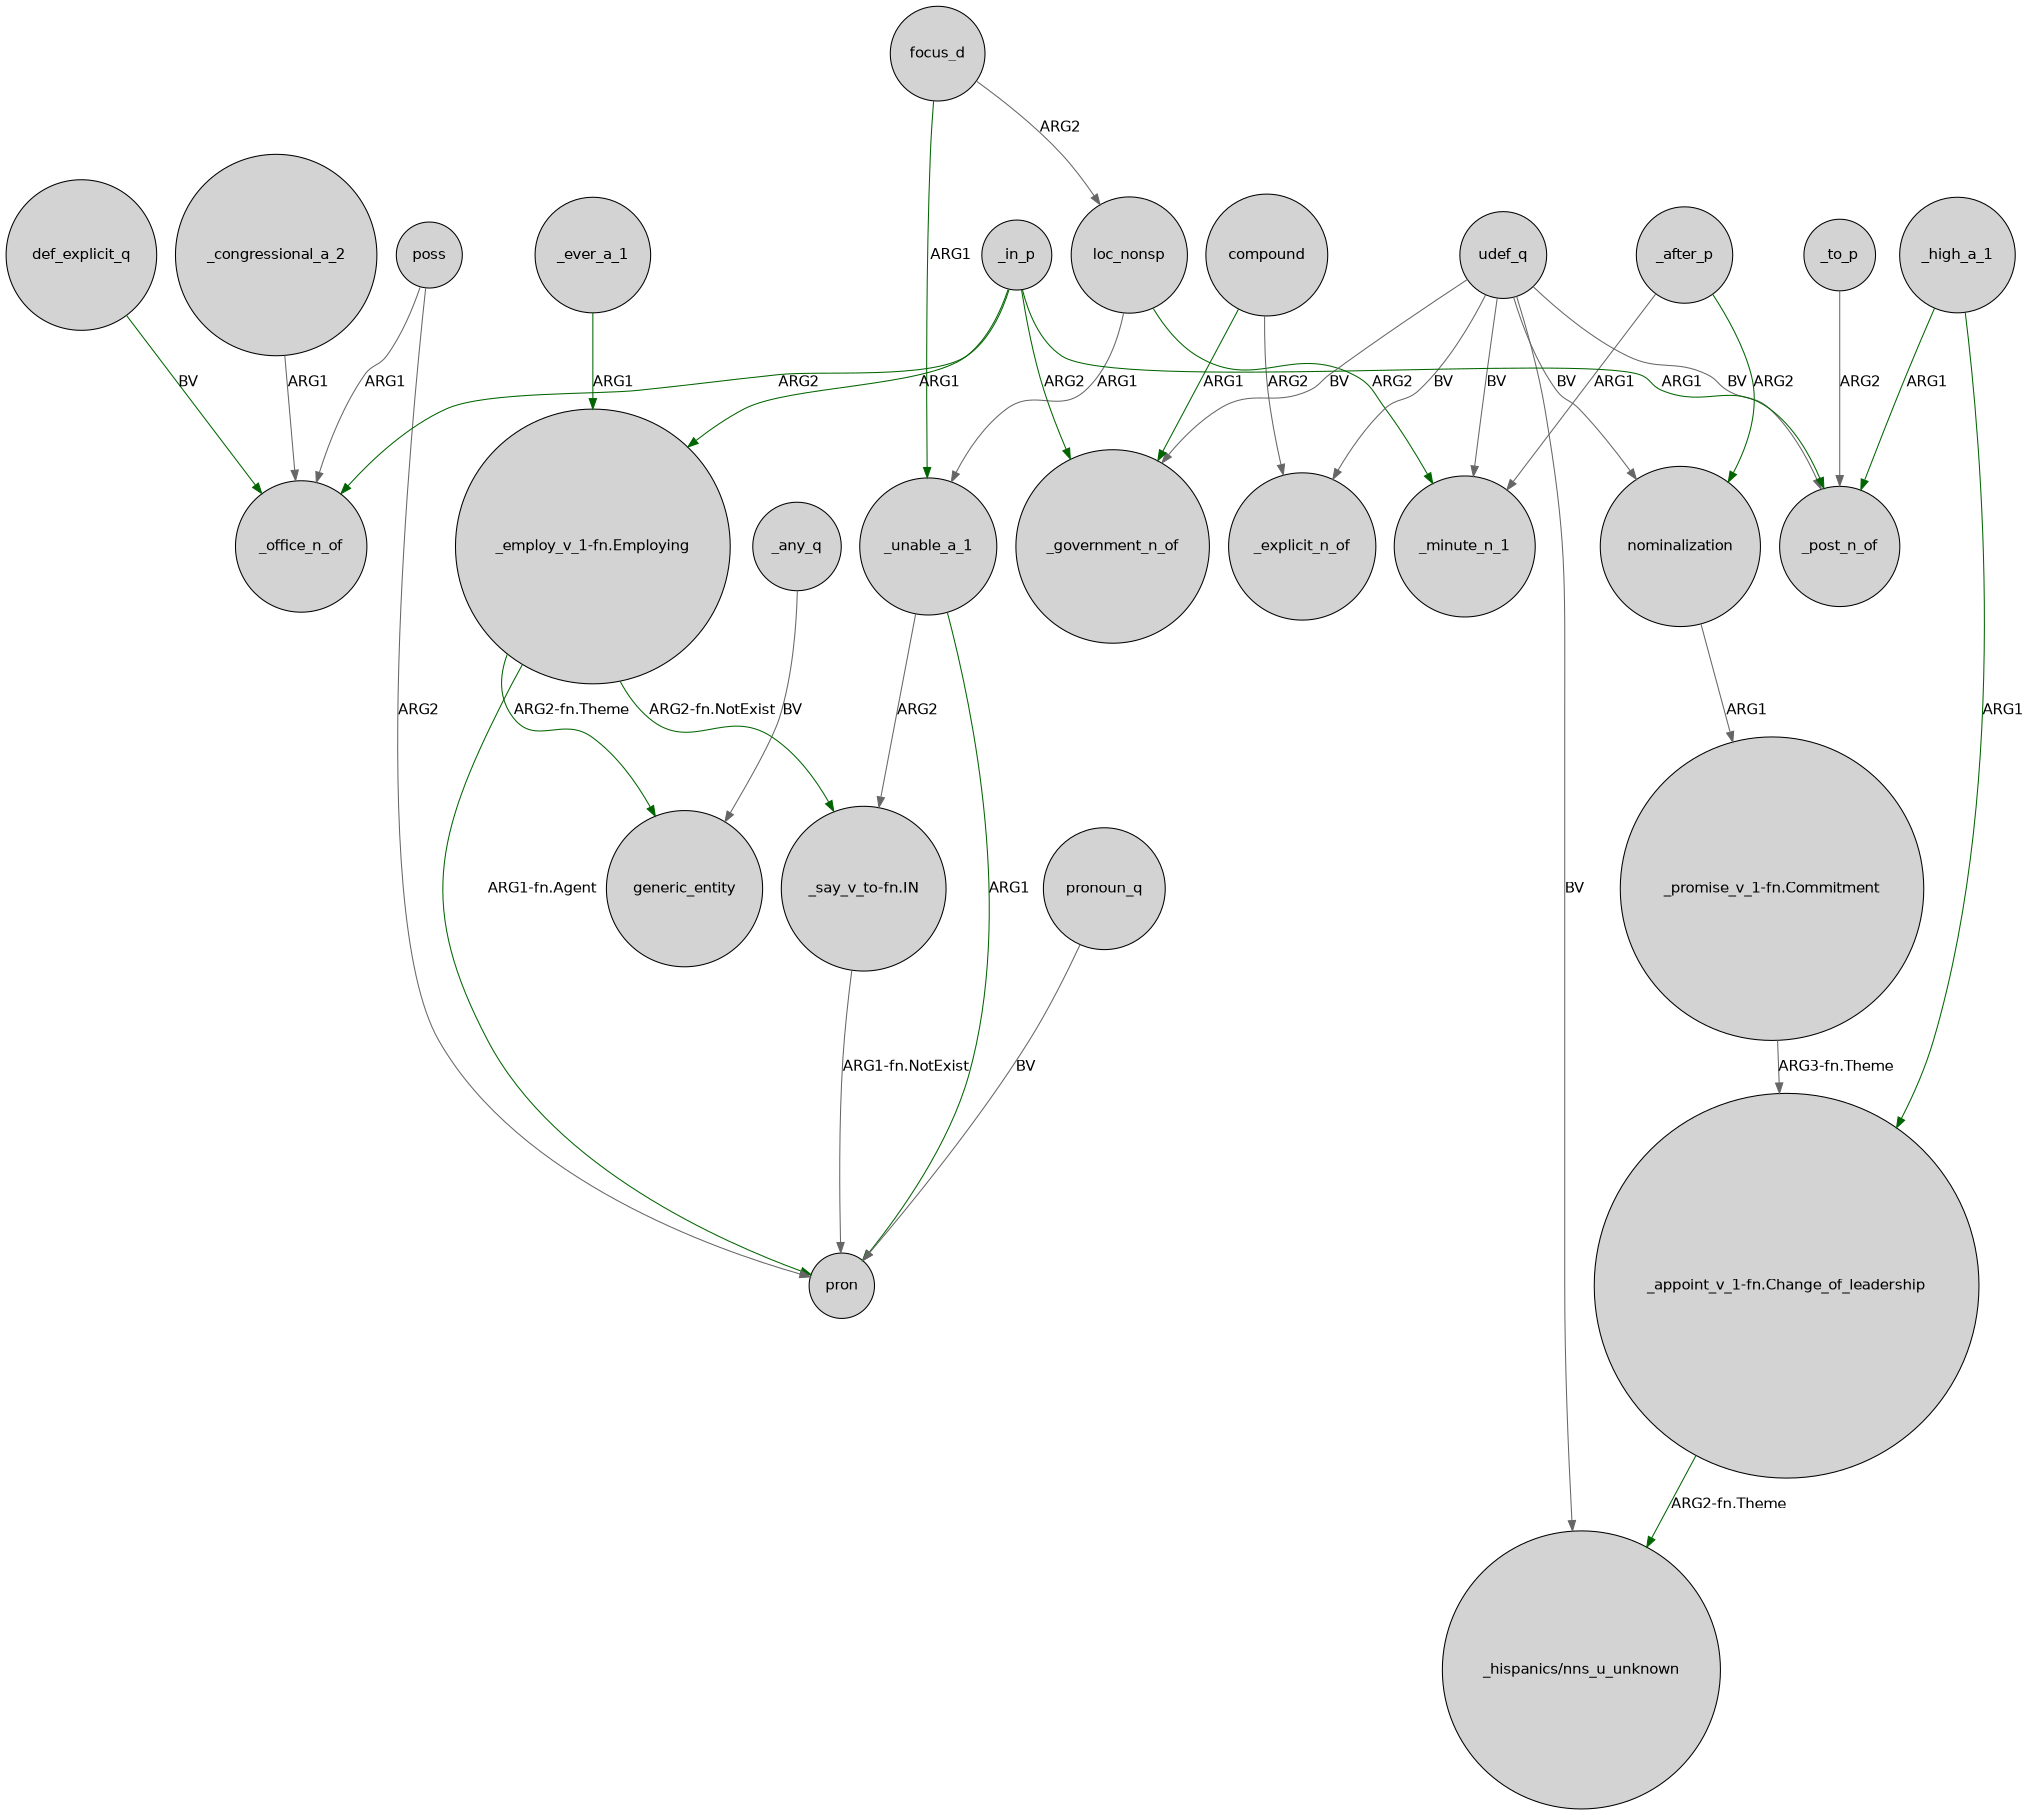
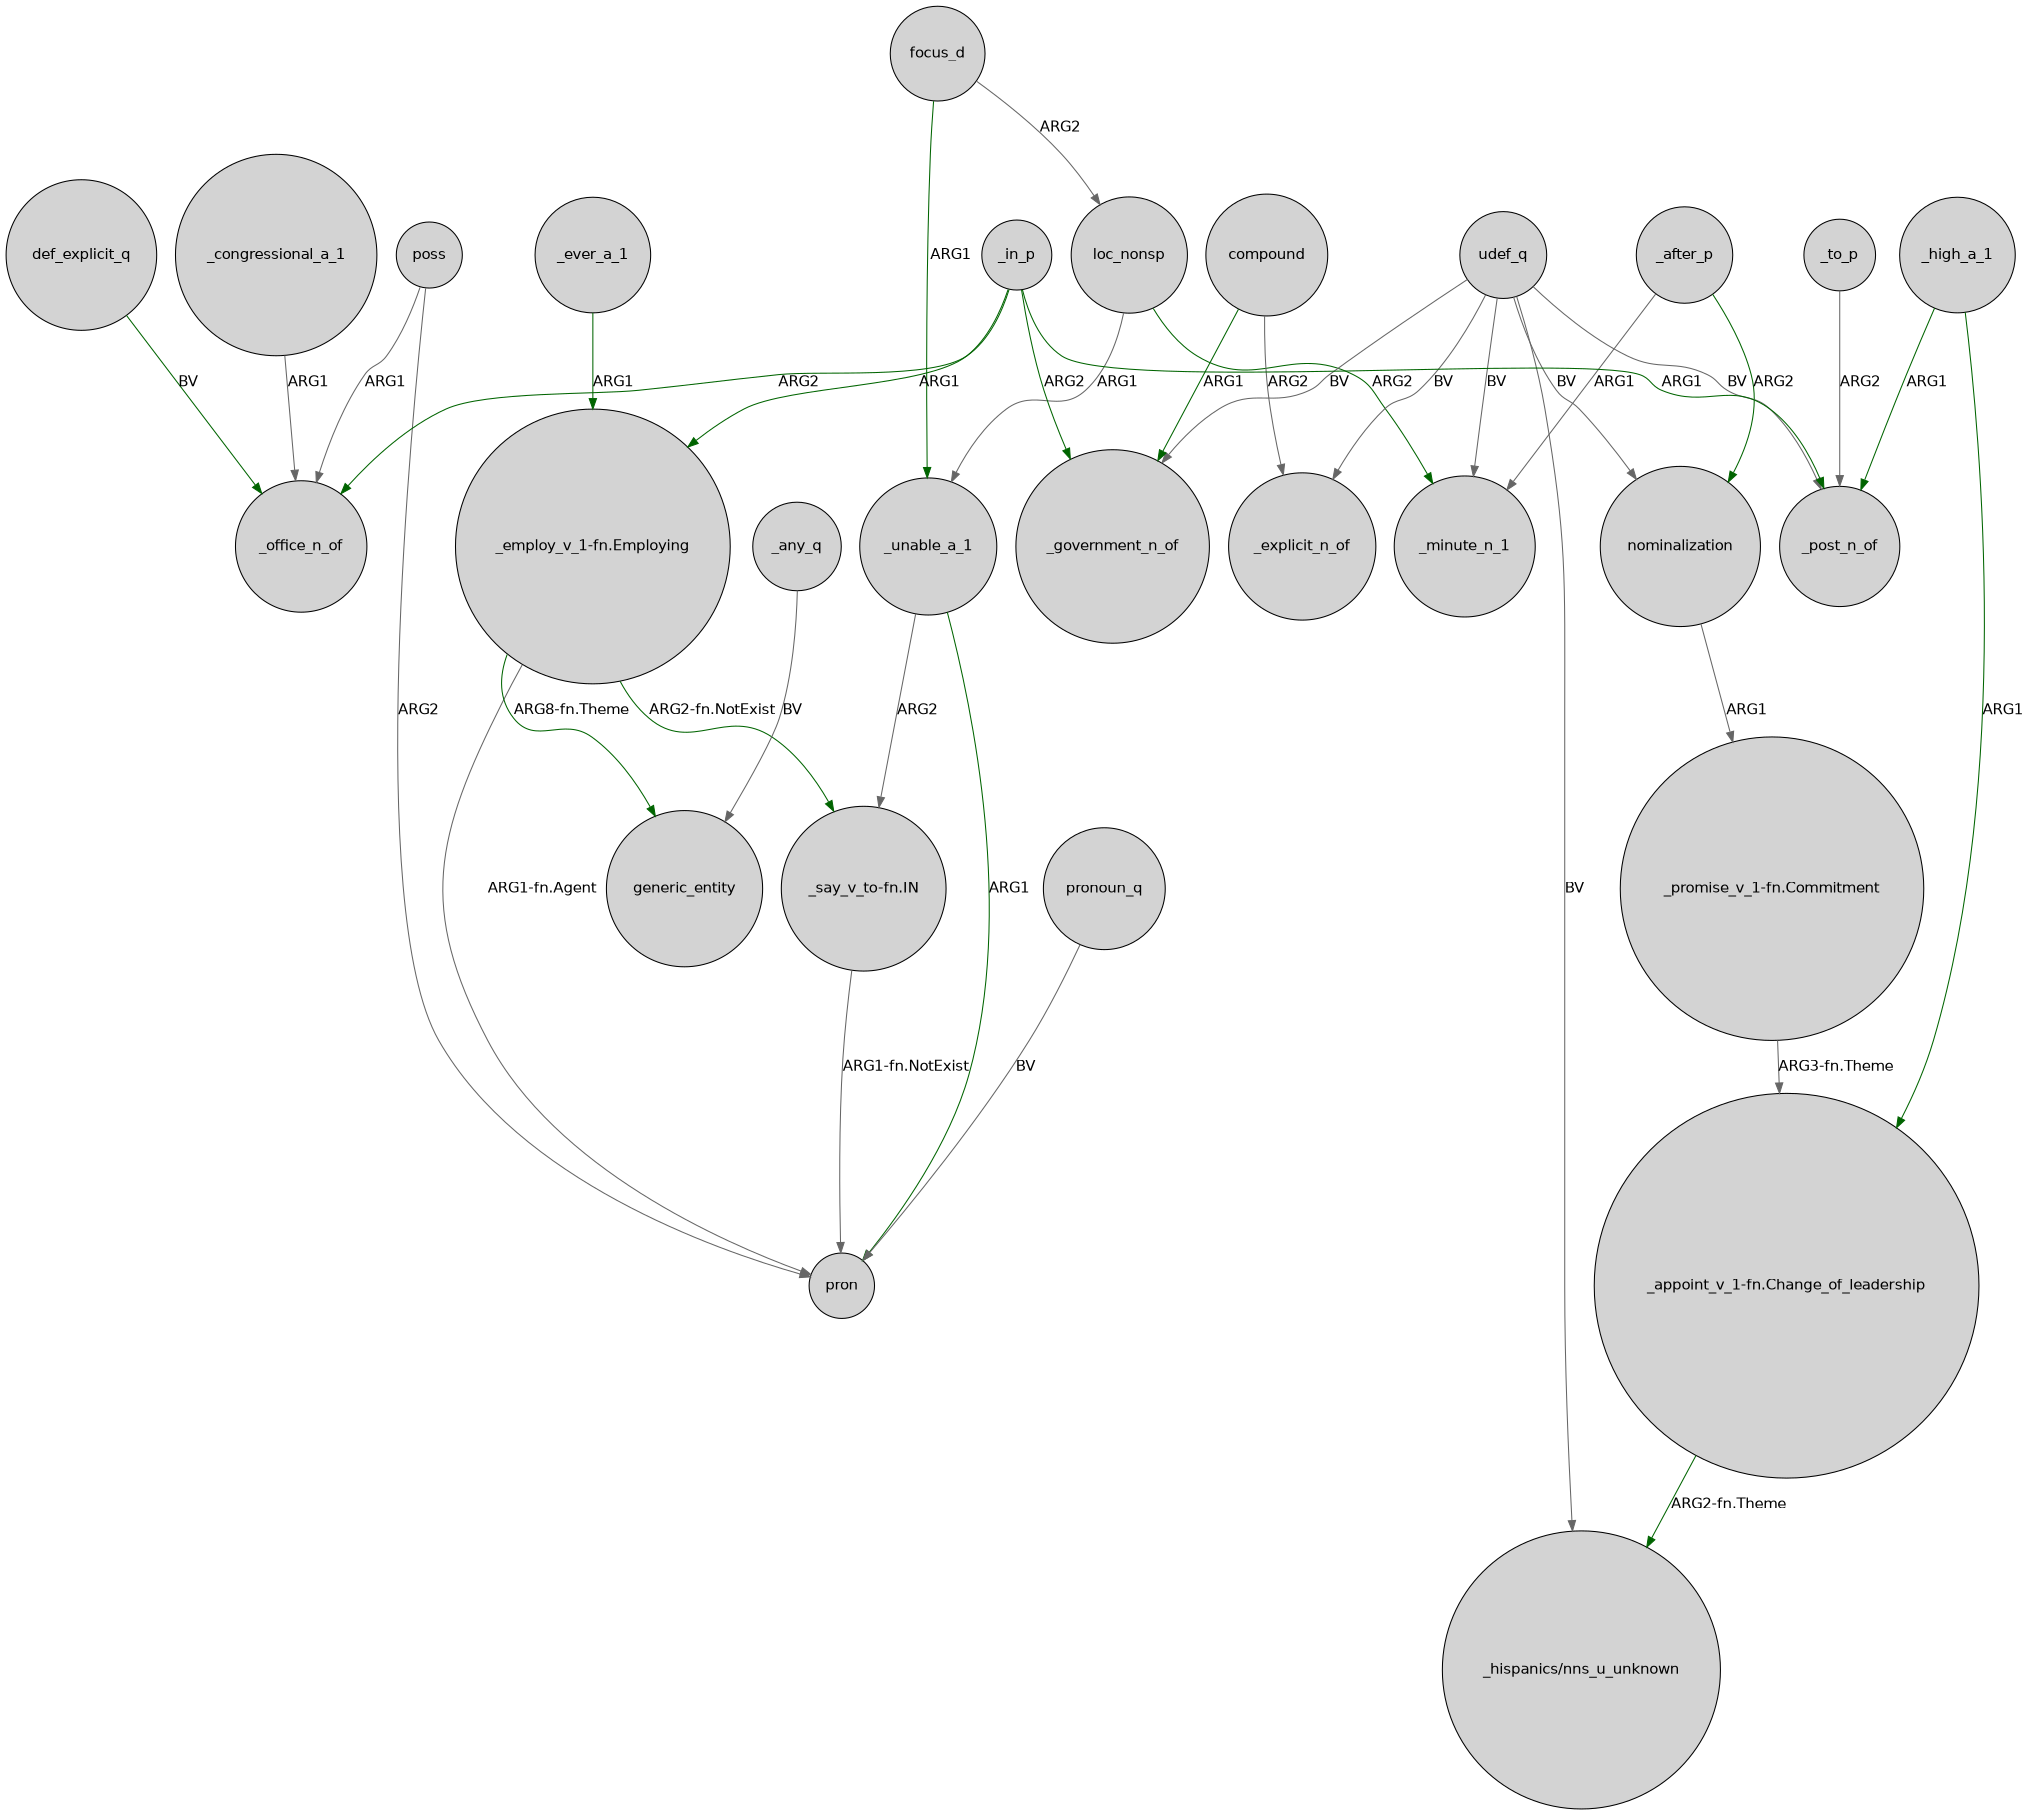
node "_congressional_a_2": label "_congressional_a_2" -> "_congressional_a_1"
edge "_employ_v_1-fn.Employing" -> "generic_entity": label "ARG2-fn.Theme" -> "ARG8-fn.Theme"
edge "_employ_v_1-fn.Employing" -> "pron": color darkgreen -> gray40
